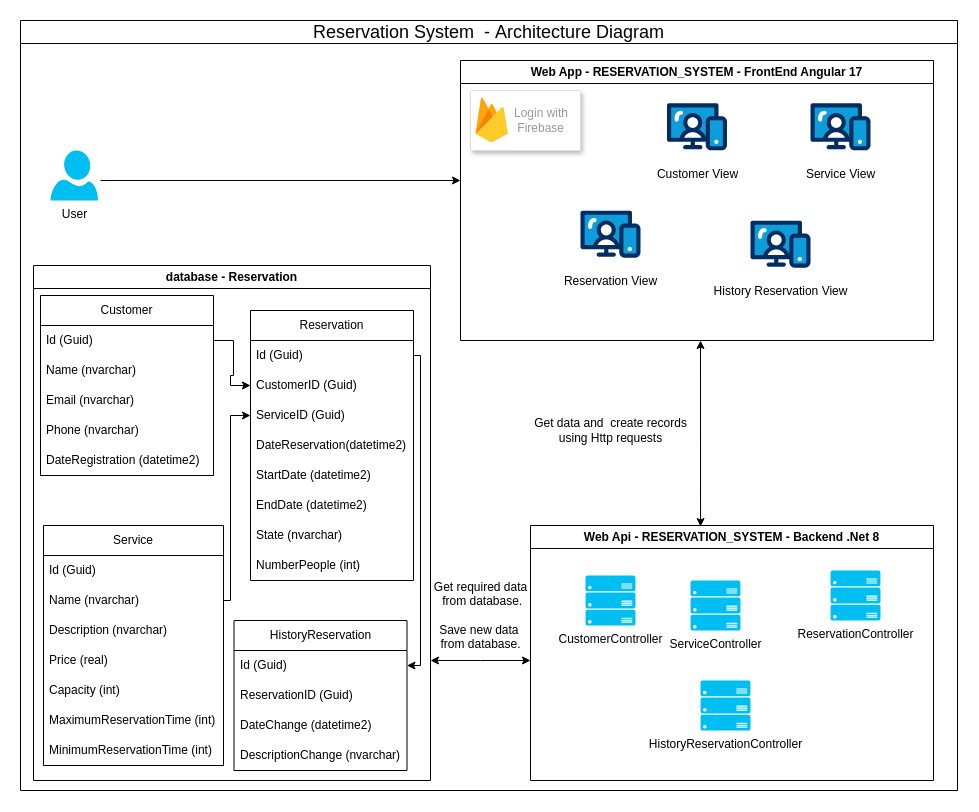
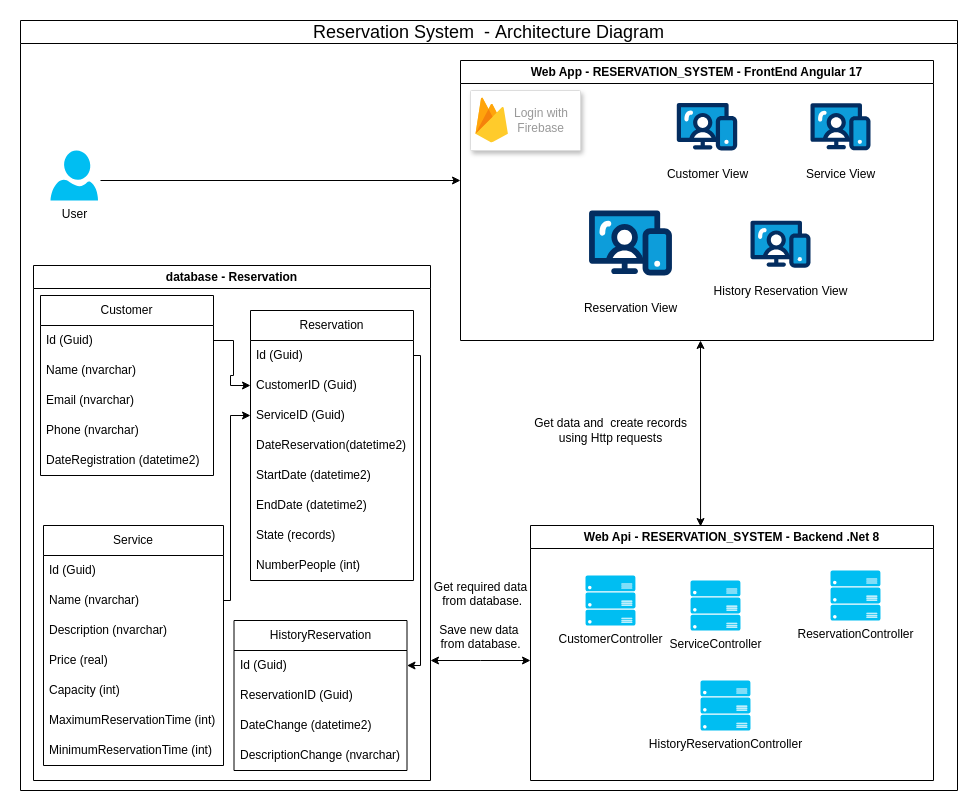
node "Customer View": size 60x47 -> 80x47
node "Reservation View": size 60x47 -> 100x65
node "State (nvarchar)": label "State (nvarchar)" -> "State (records)"
